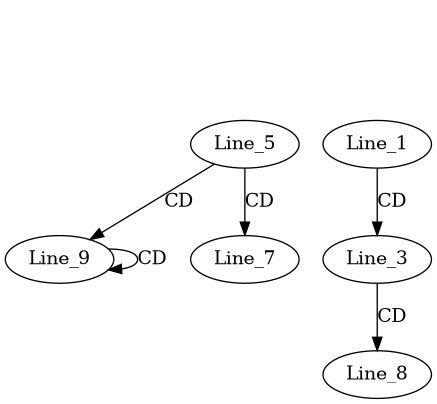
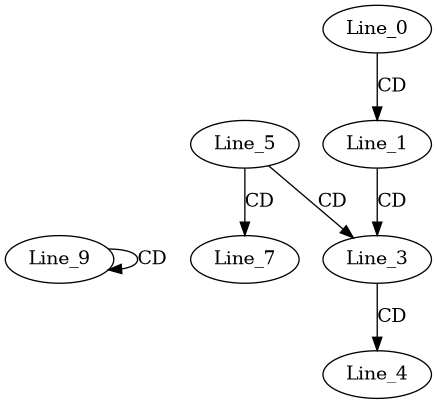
node "Line_0": added
edge "Line_5" -> "Line_9": now "Line_5" -> "Line_3"
node "Line_8": label "Line_8" -> "Line_4"
